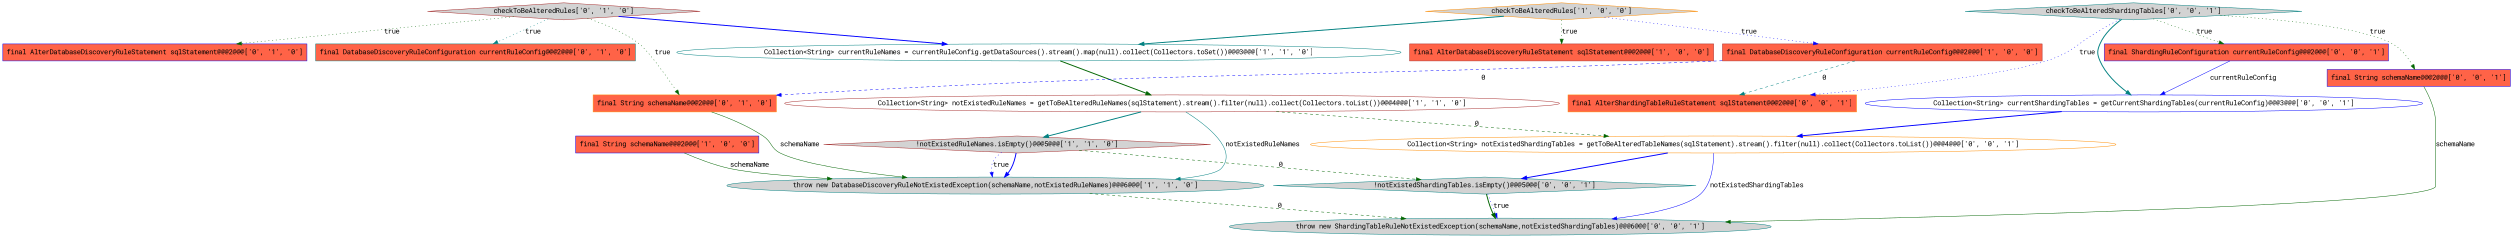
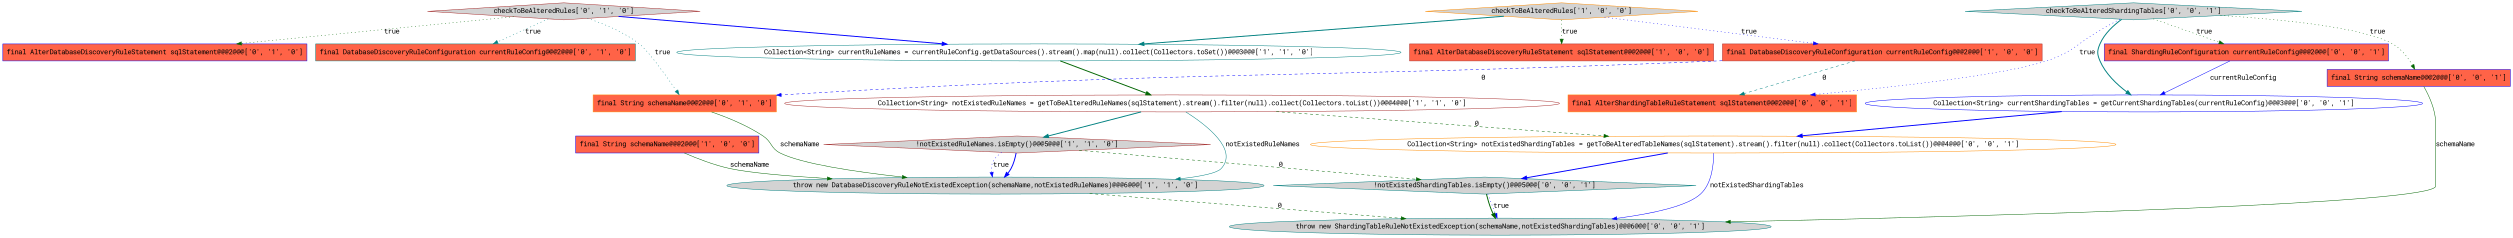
edge "checkToBeAlteredRules['0', '1', '0']" -> "final String schemaName@@@2@@@['0', '1', '0']": color darkgreen -> teal
